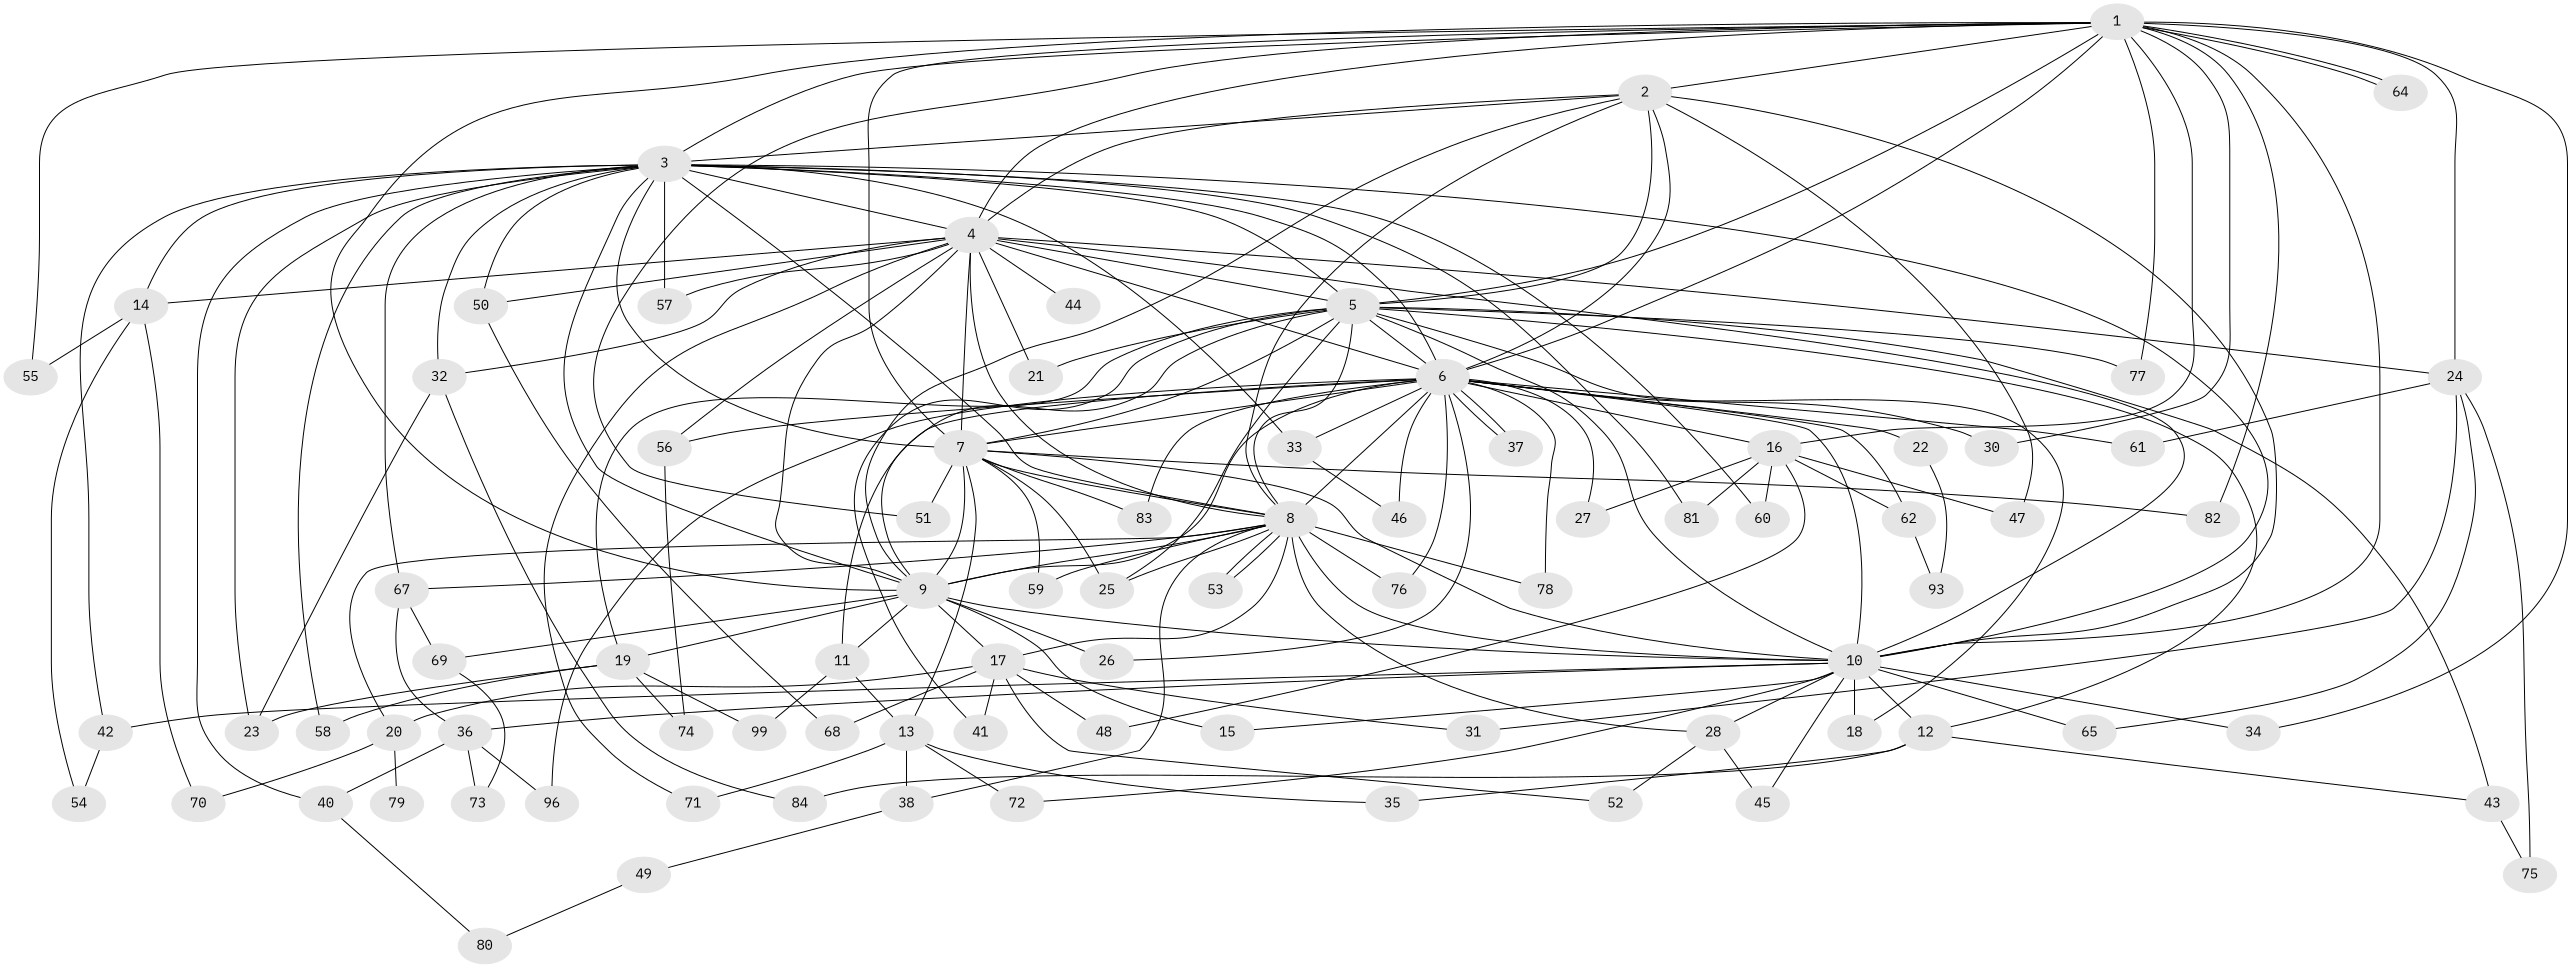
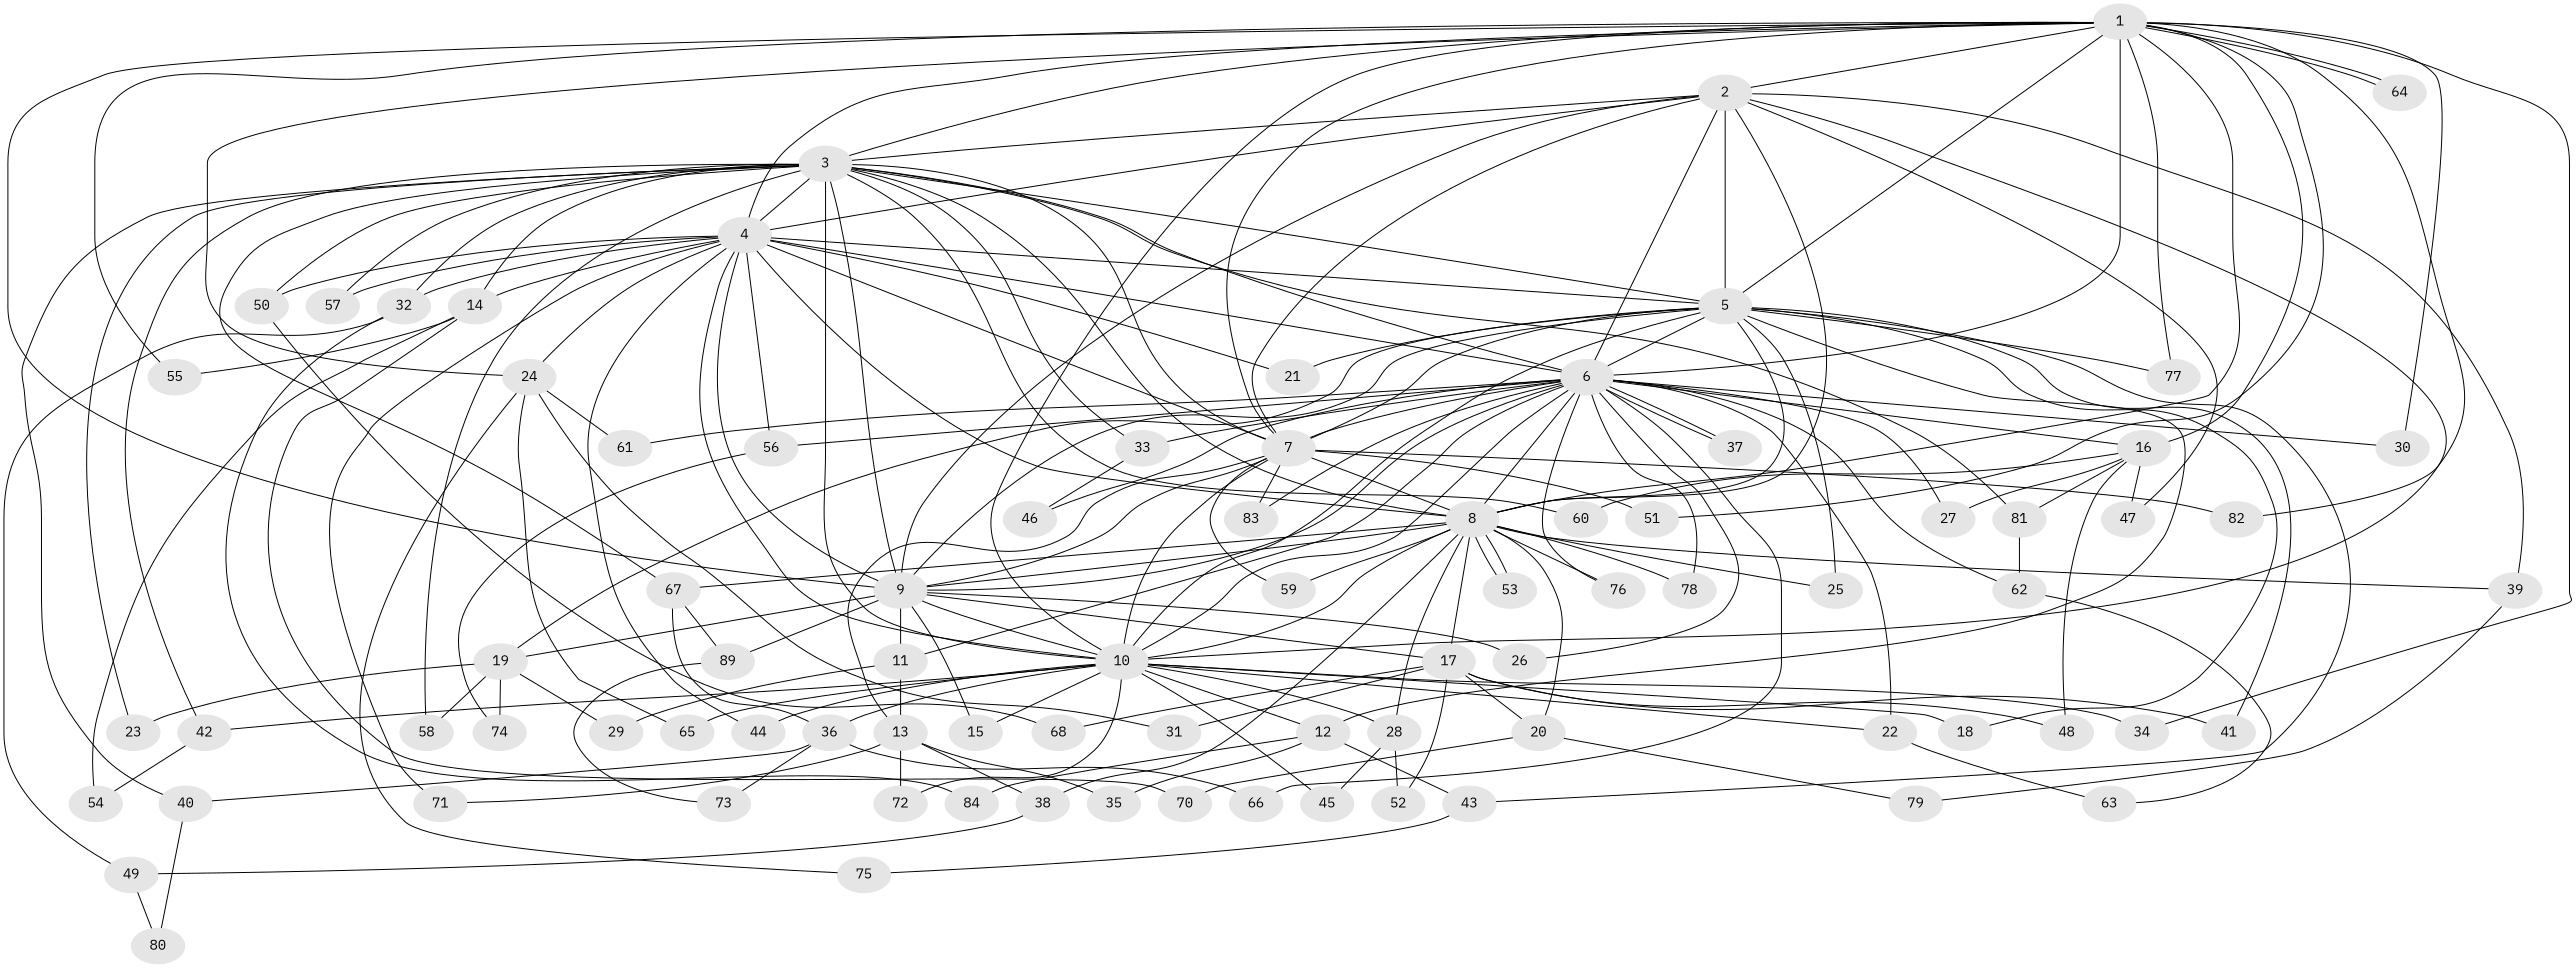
edge "1" -- "8": added
edge "16" -- "62": now "81" -- "62"
edge "7" -- "25": now "7" -- "2"
edge "32" -- "23": now "32" -- "49"
node "93": label "93" -> "63"
node "39": added
node "69": label "69" -> "89"
edge "10" -- "44": added
edge "10" -- "22": added
node "99": label "99" -> "29"
node "96": label "96" -> "66"
